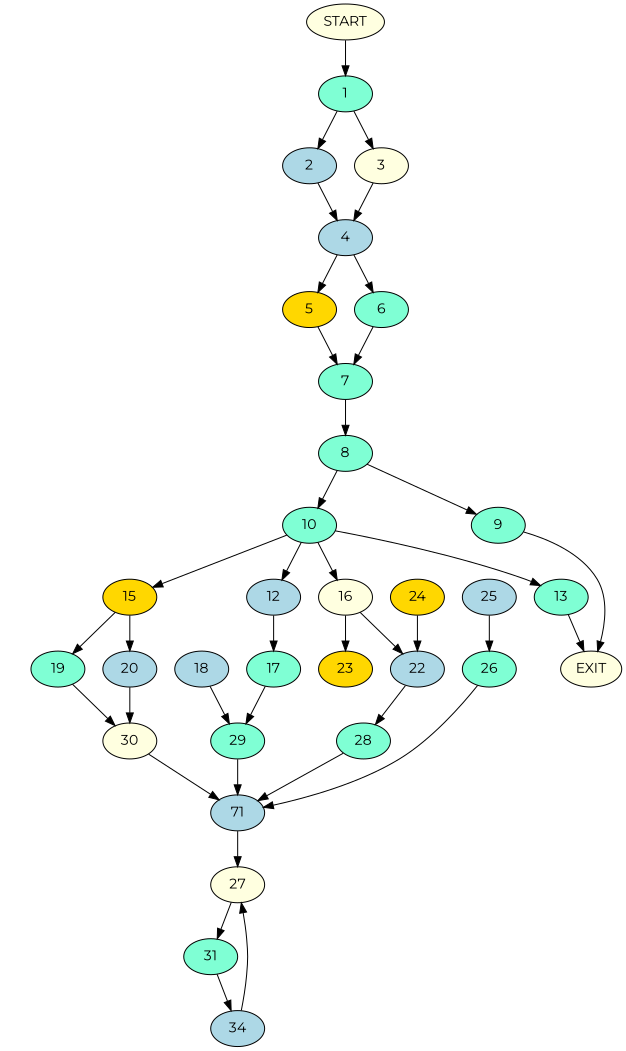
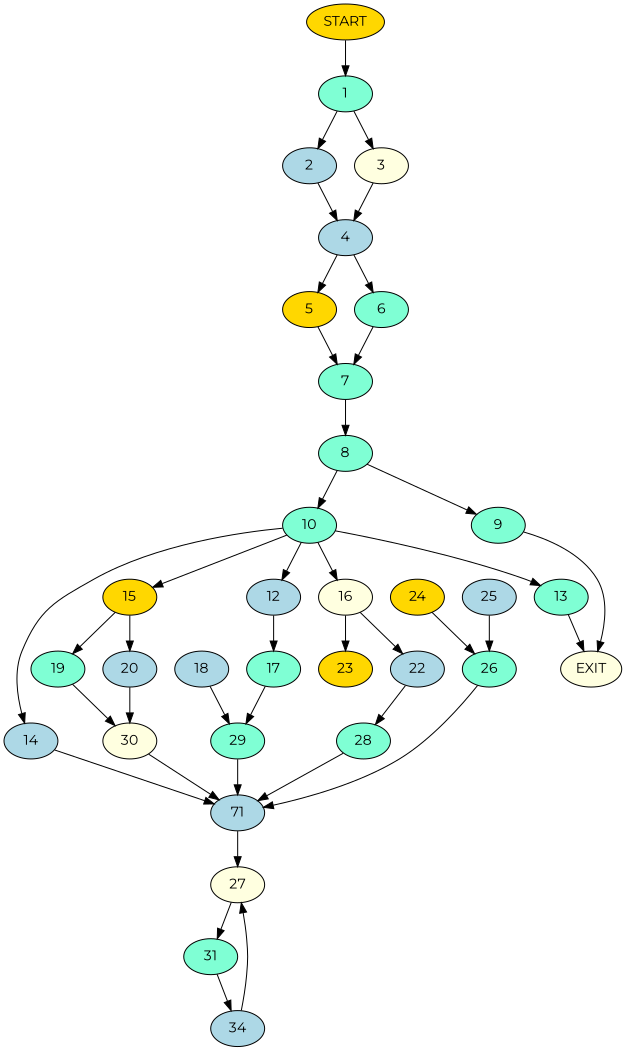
node "START": fillcolor lightyellow -> gold
edge "24" -> "22": now "24" -> "26"
node "14": added
